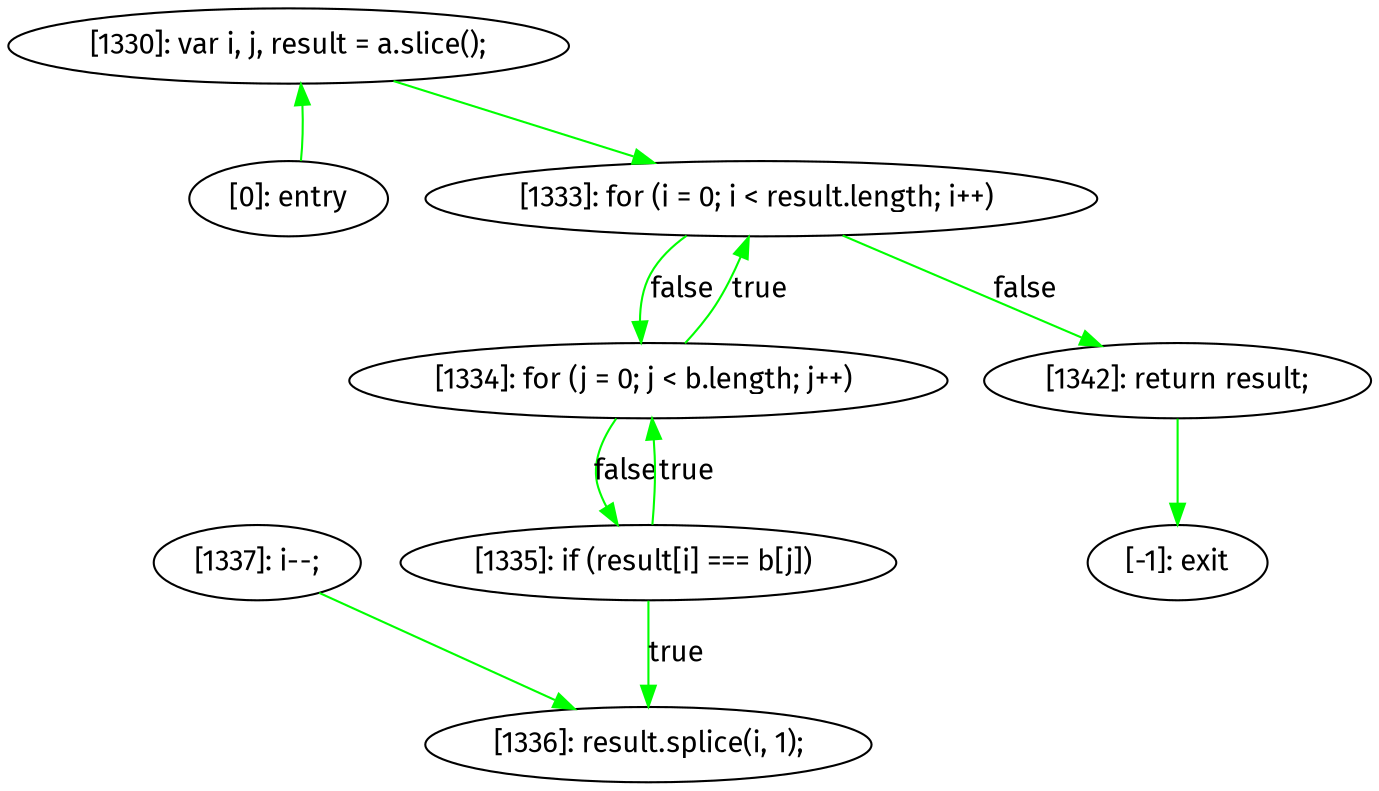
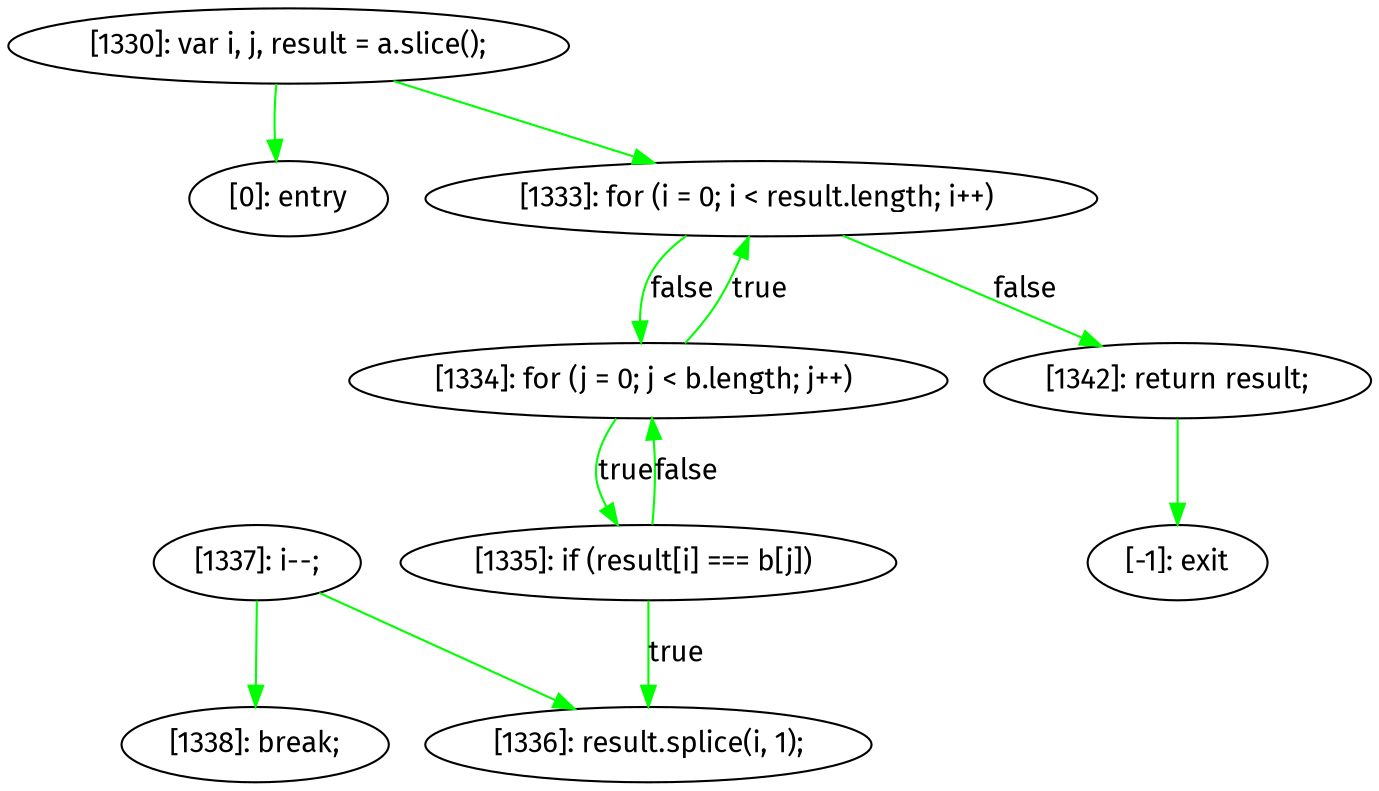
edge "[0]: entry" -> "[1330]: var i, j, result = a.slice();": reversed
edge "[1334]: for (j = 0; j < b.length; j++)" -> "[1335]: if (result[i] === b[j])": label "false" -> "true"
edge "[1335]: if (result[i] === b[j])" -> "[1334]: for (j = 0; j < b.length; j++)": label "true" -> "false"
node "[1338]: break;": added
